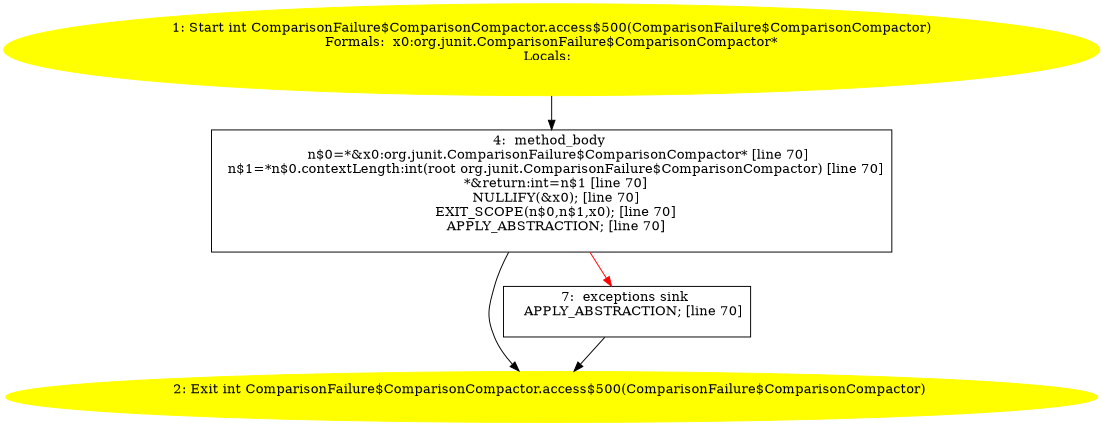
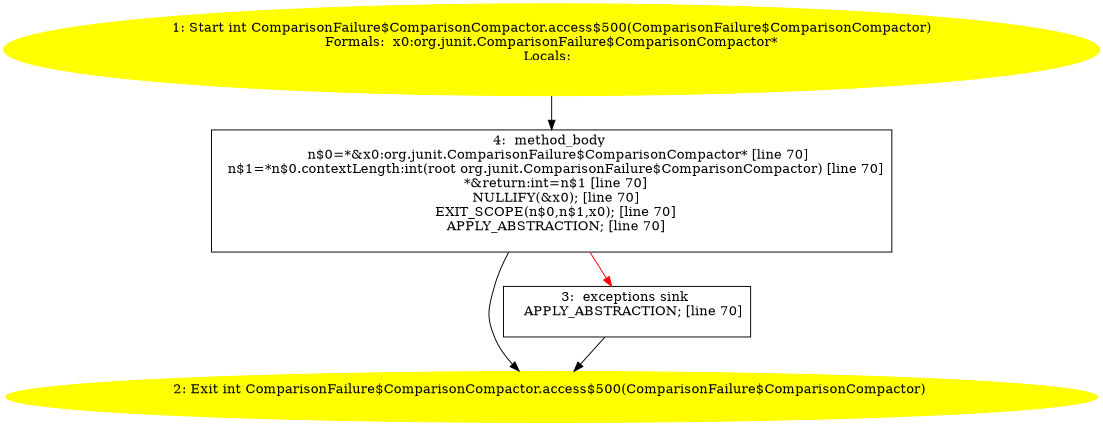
node "7:  exceptions sink APPLY_ABSTRACTION; [line 70]": label "7:  exceptions sink APPLY_ABSTRACTION; [line 70]" -> "3:  exceptions sink APPLY_ABSTRACTION; [line 70]"
